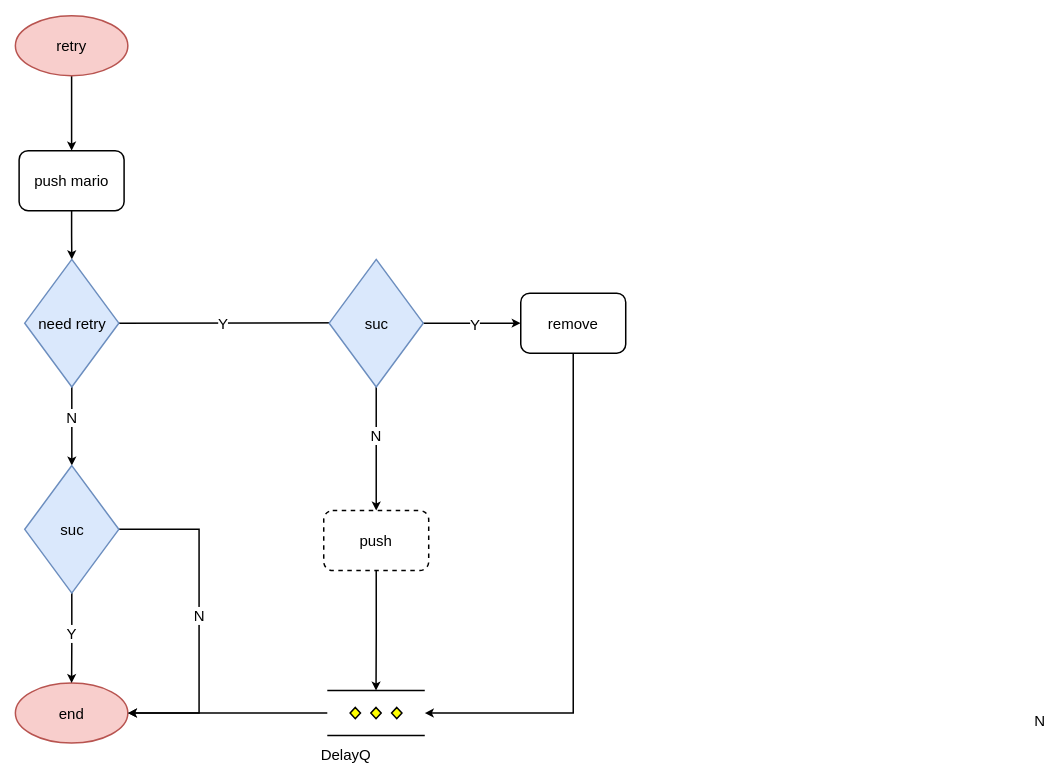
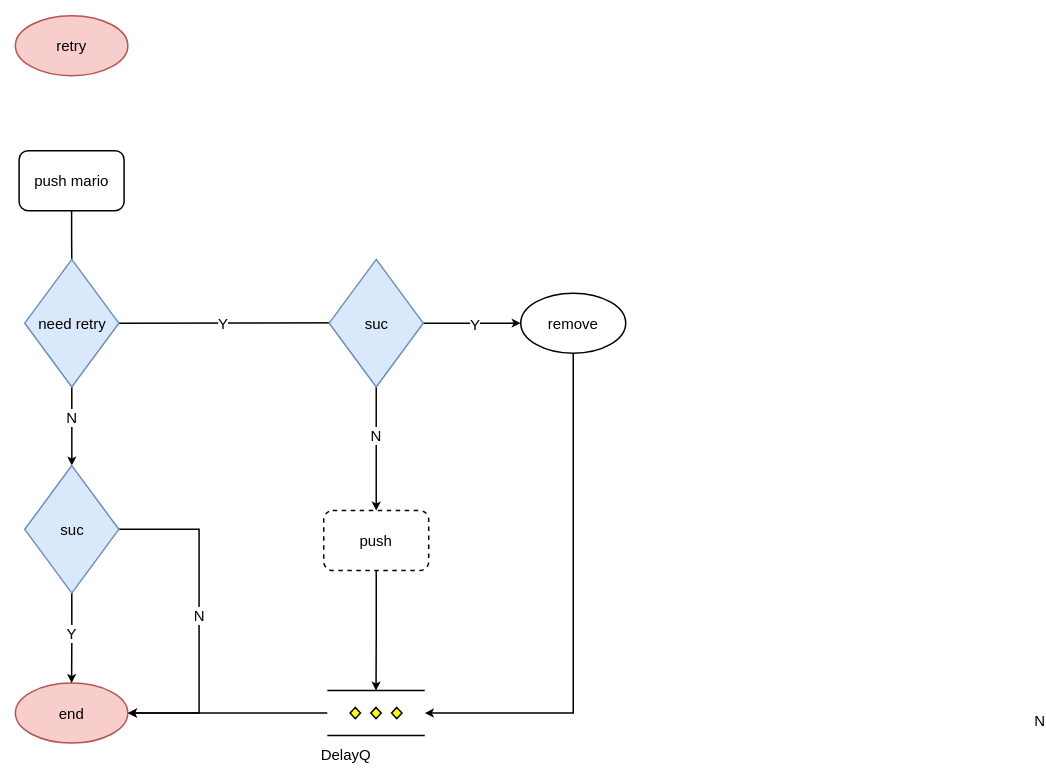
edge "retry" -> "push mario": removed
edge "push mario" -> "need retry": arrowhead classic -> none
node "remove": shape rounded rectangle -> ellipse
